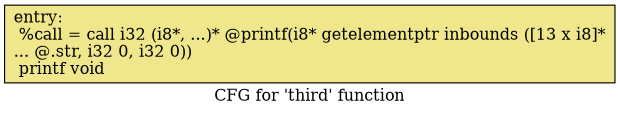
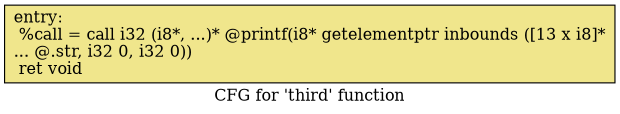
node "entry:": text "printf void" -> "ret void"
